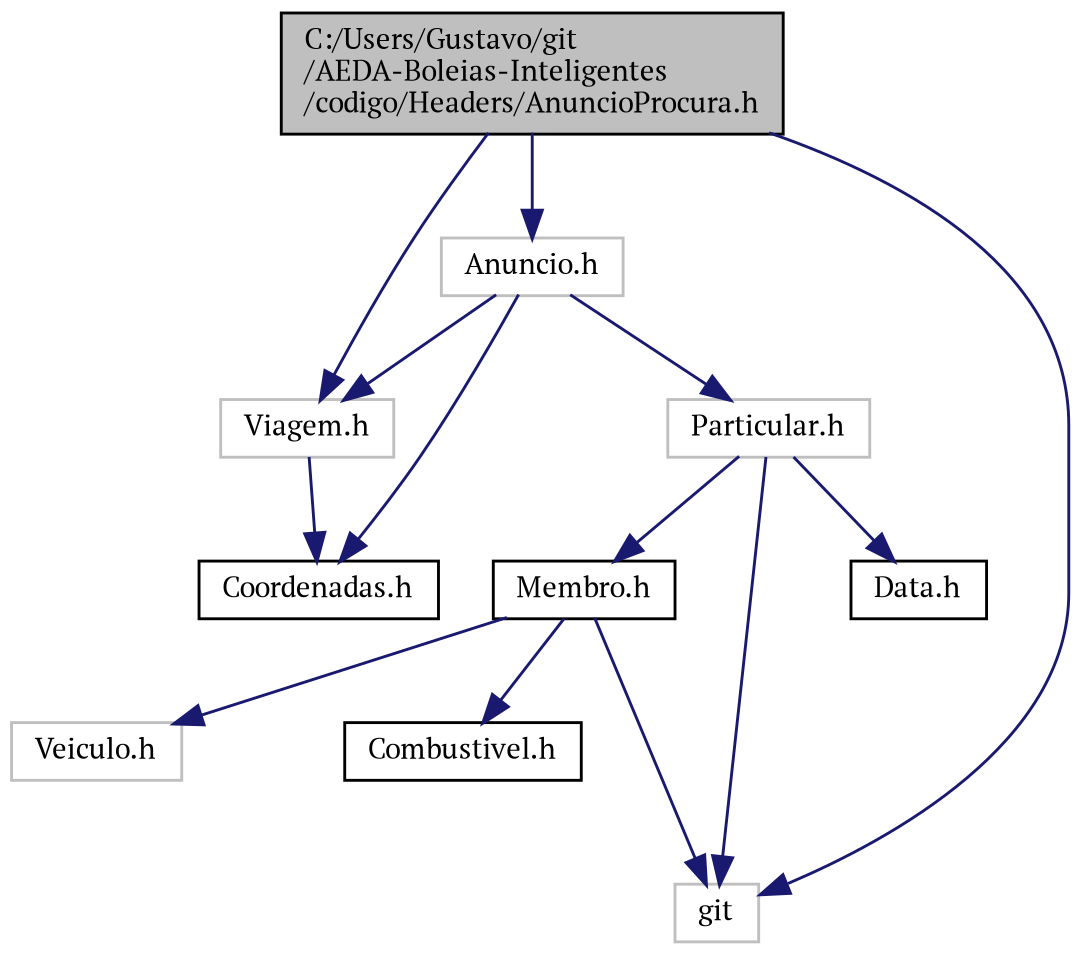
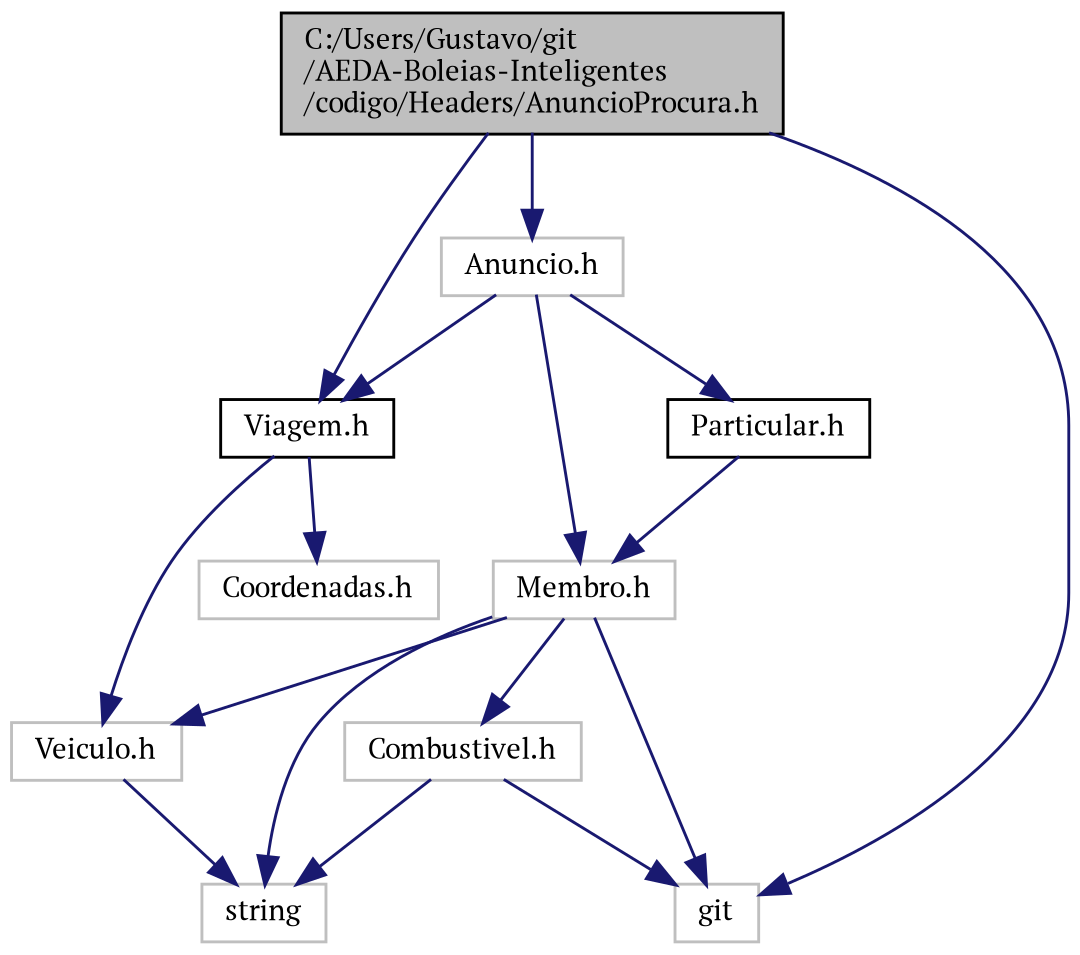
edge "Anuncio.h" -> "Coordenadas.h": now "Anuncio.h" -> "Membro.h"
node "Viagem.h": color grey75 -> black
node "Particular.h": color grey75 -> black
edge "Viagem.h" -> "Veiculo.h": added
node "Coordenadas.h": color black -> grey75
node "Membro.h": color black -> grey75
node "Data.h": removed
edge "Particular.h" -> "git": now "Combustivel.h" -> "git"
node "Combustivel.h": color black -> grey75
node "string": added
